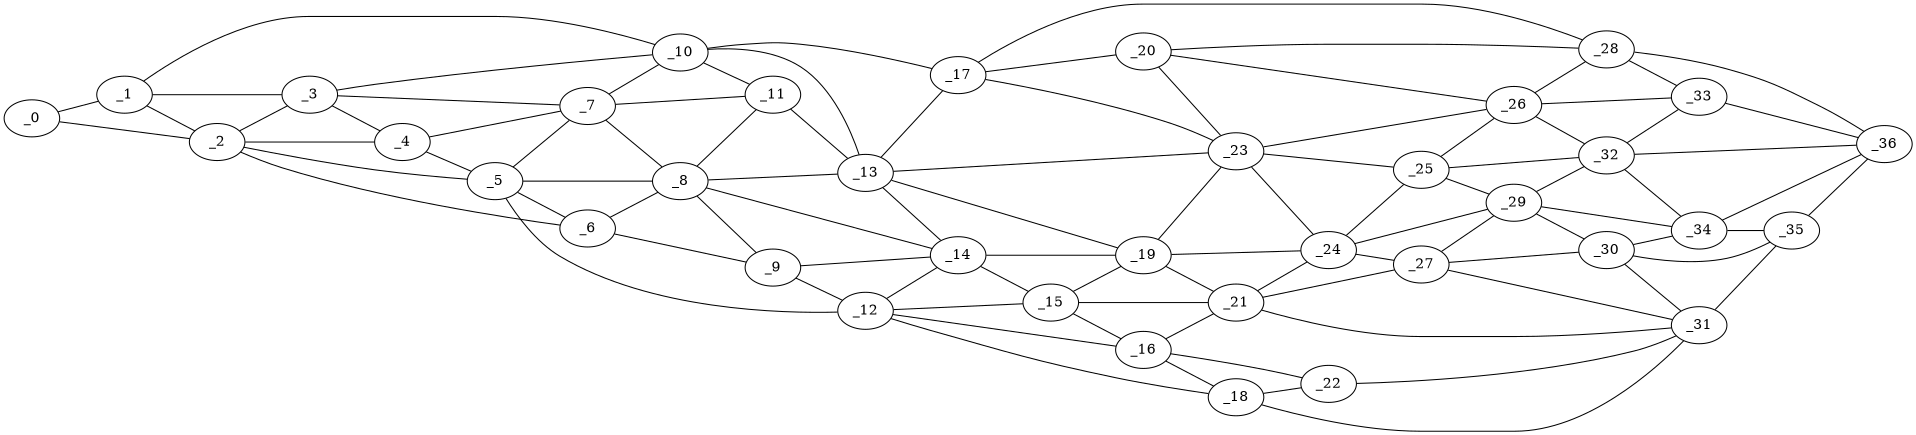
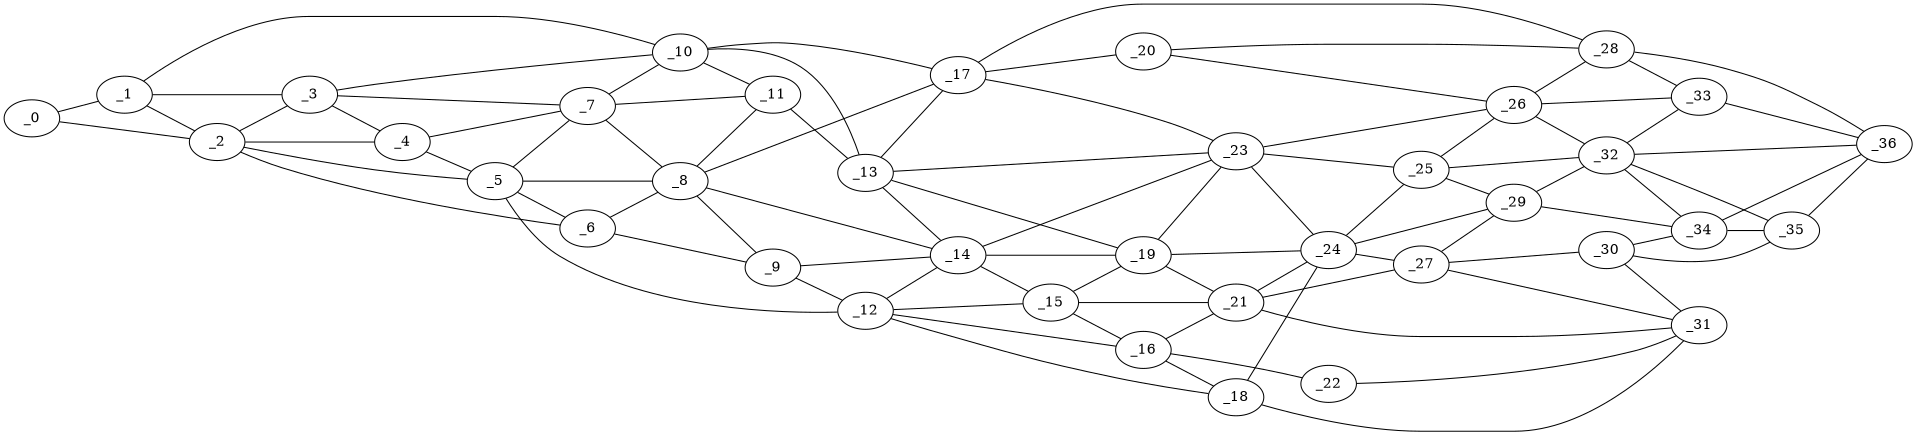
edge "_20" -- "_23": now "_14" -- "_23"
edge "_13" -- "_8": now "_17" -- "_8"
edge "_29" -- "_30": removed
edge "_35" -- "_31": now "_35" -- "_32"
edge "_22" -- "_18": now "_24" -- "_18"
